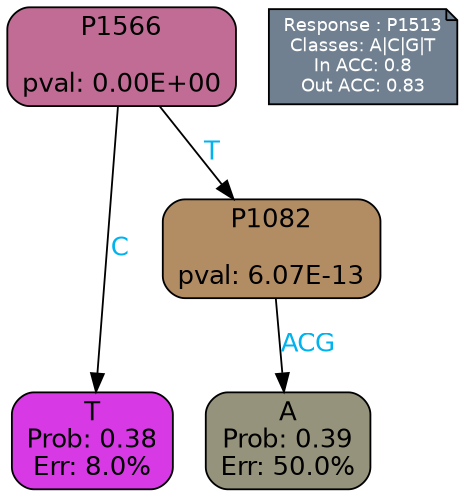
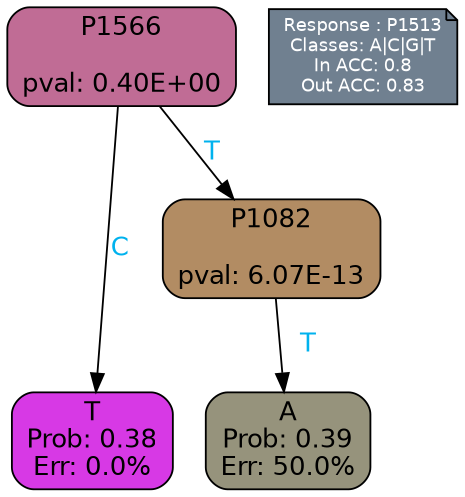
node "P1566 pval: 0.00E+00": label "P1566 pval: 0.00E+00" -> "P1566 pval: 0.40E+00"
edge "P1082 pval: 6.07E-13" -> "A Prob: 0.39 Err: 50.0%": label "ACG" -> "T"
node "T Prob: 0.38 Err: 8.0%": label "T Prob: 0.38 Err: 8.0%" -> "T Prob: 0.38 Err: 0.0%"
